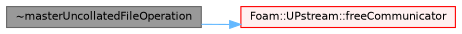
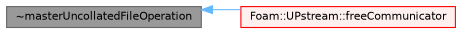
edge "~masterUncollatedFileOperation" -> "Foam::UPstream::freeCommunicator": reversed
